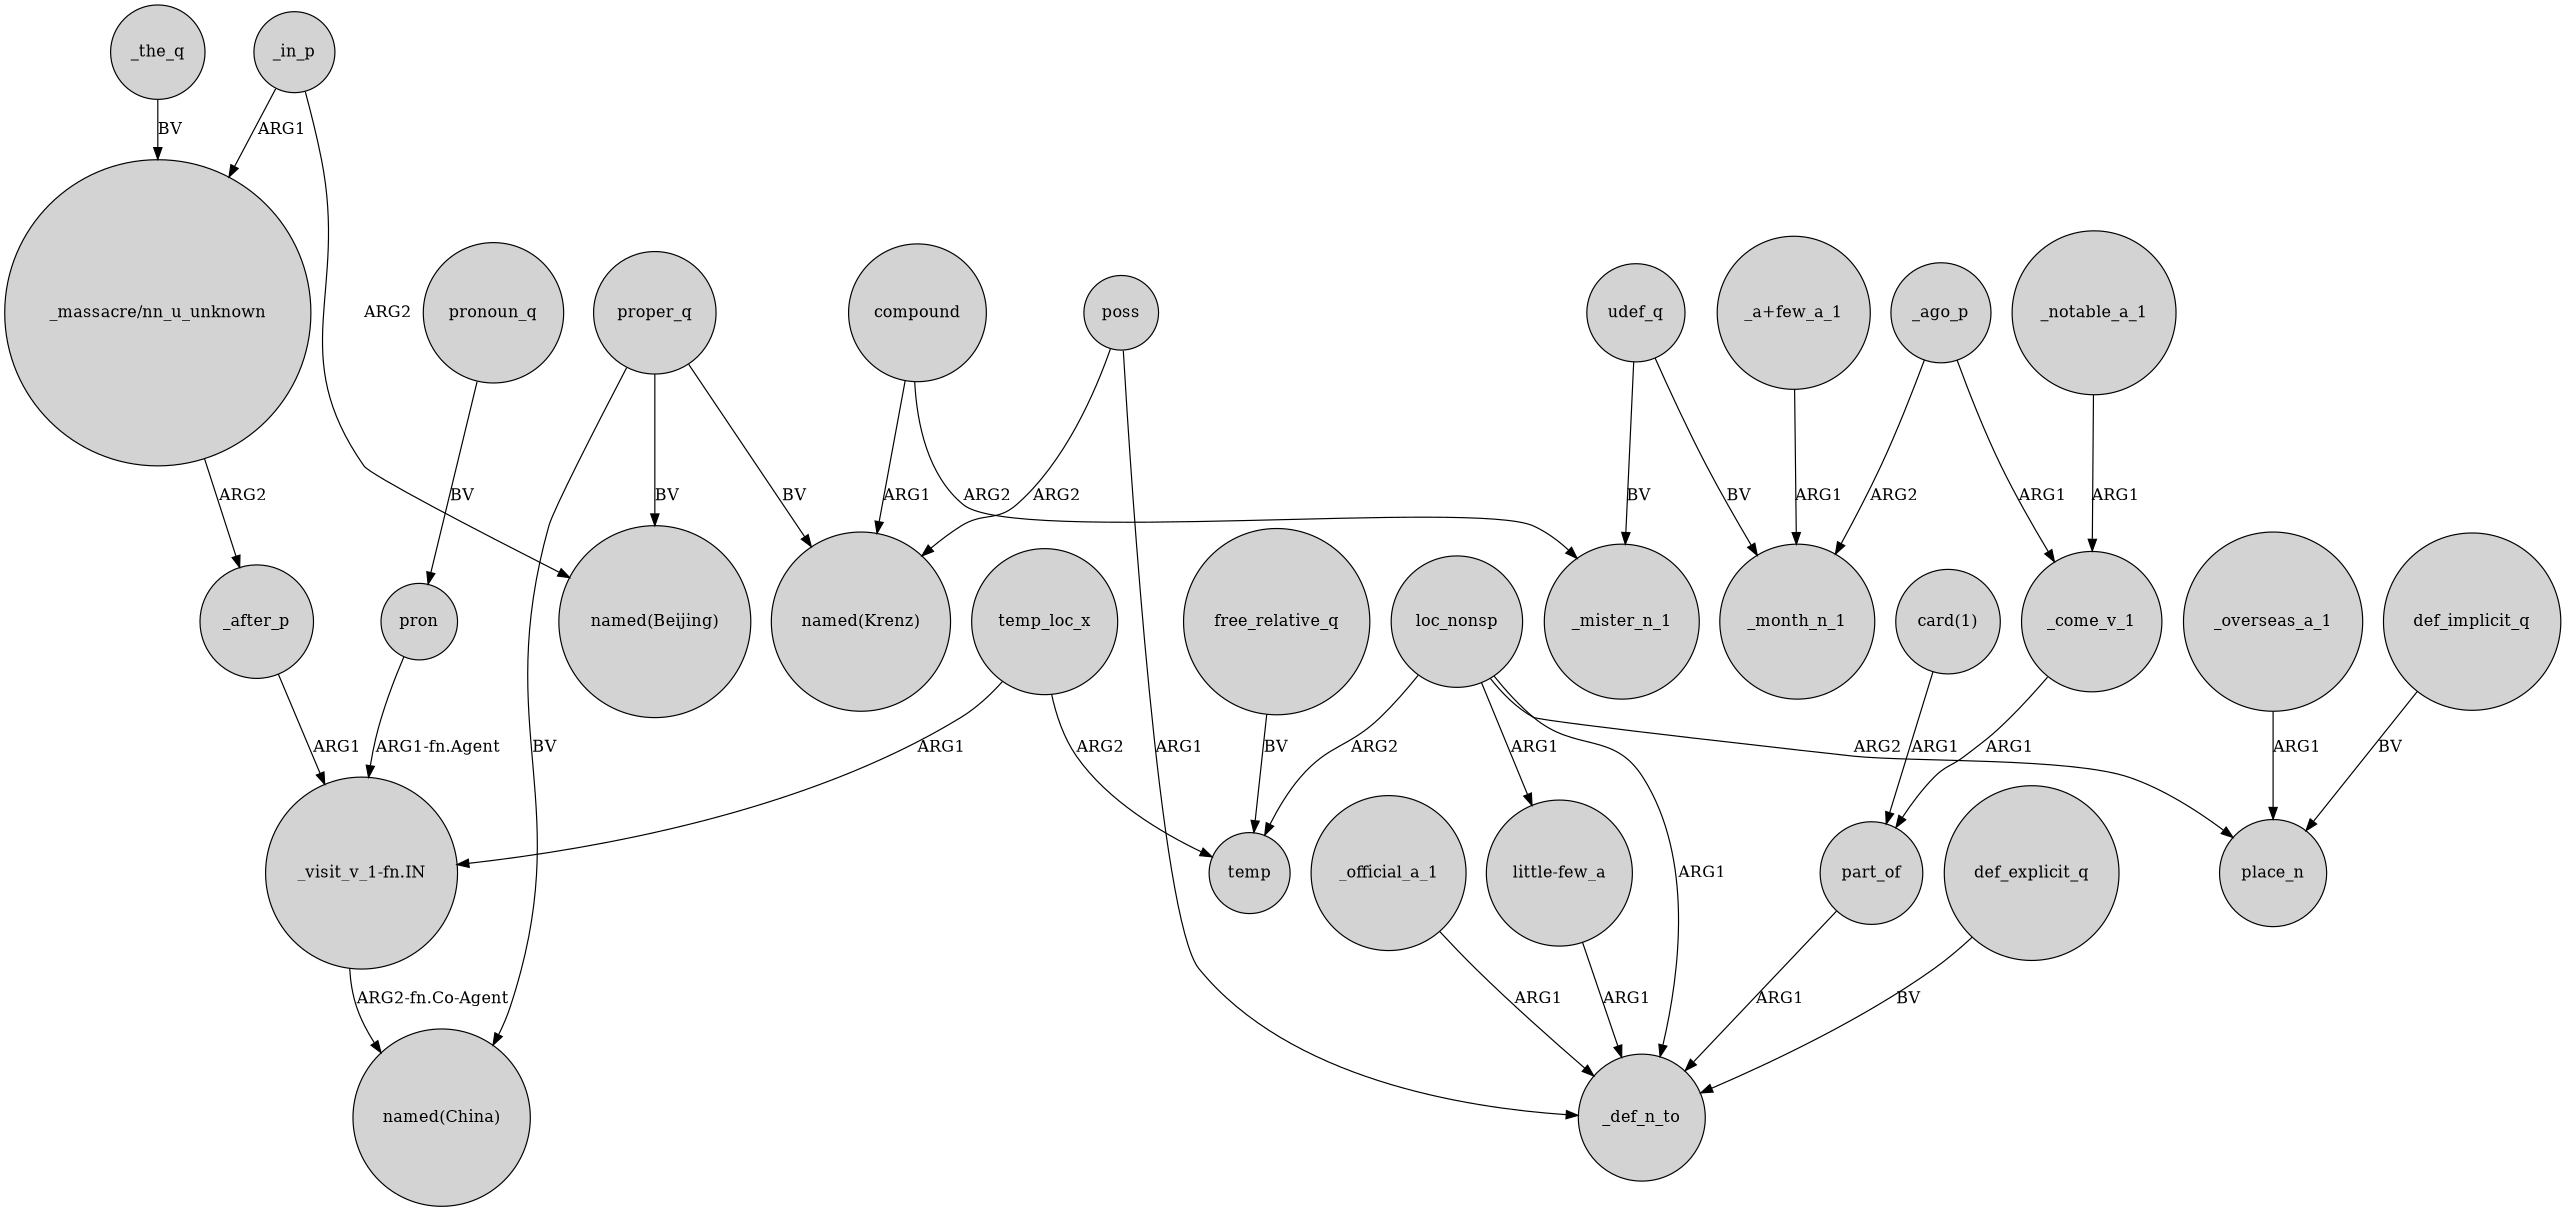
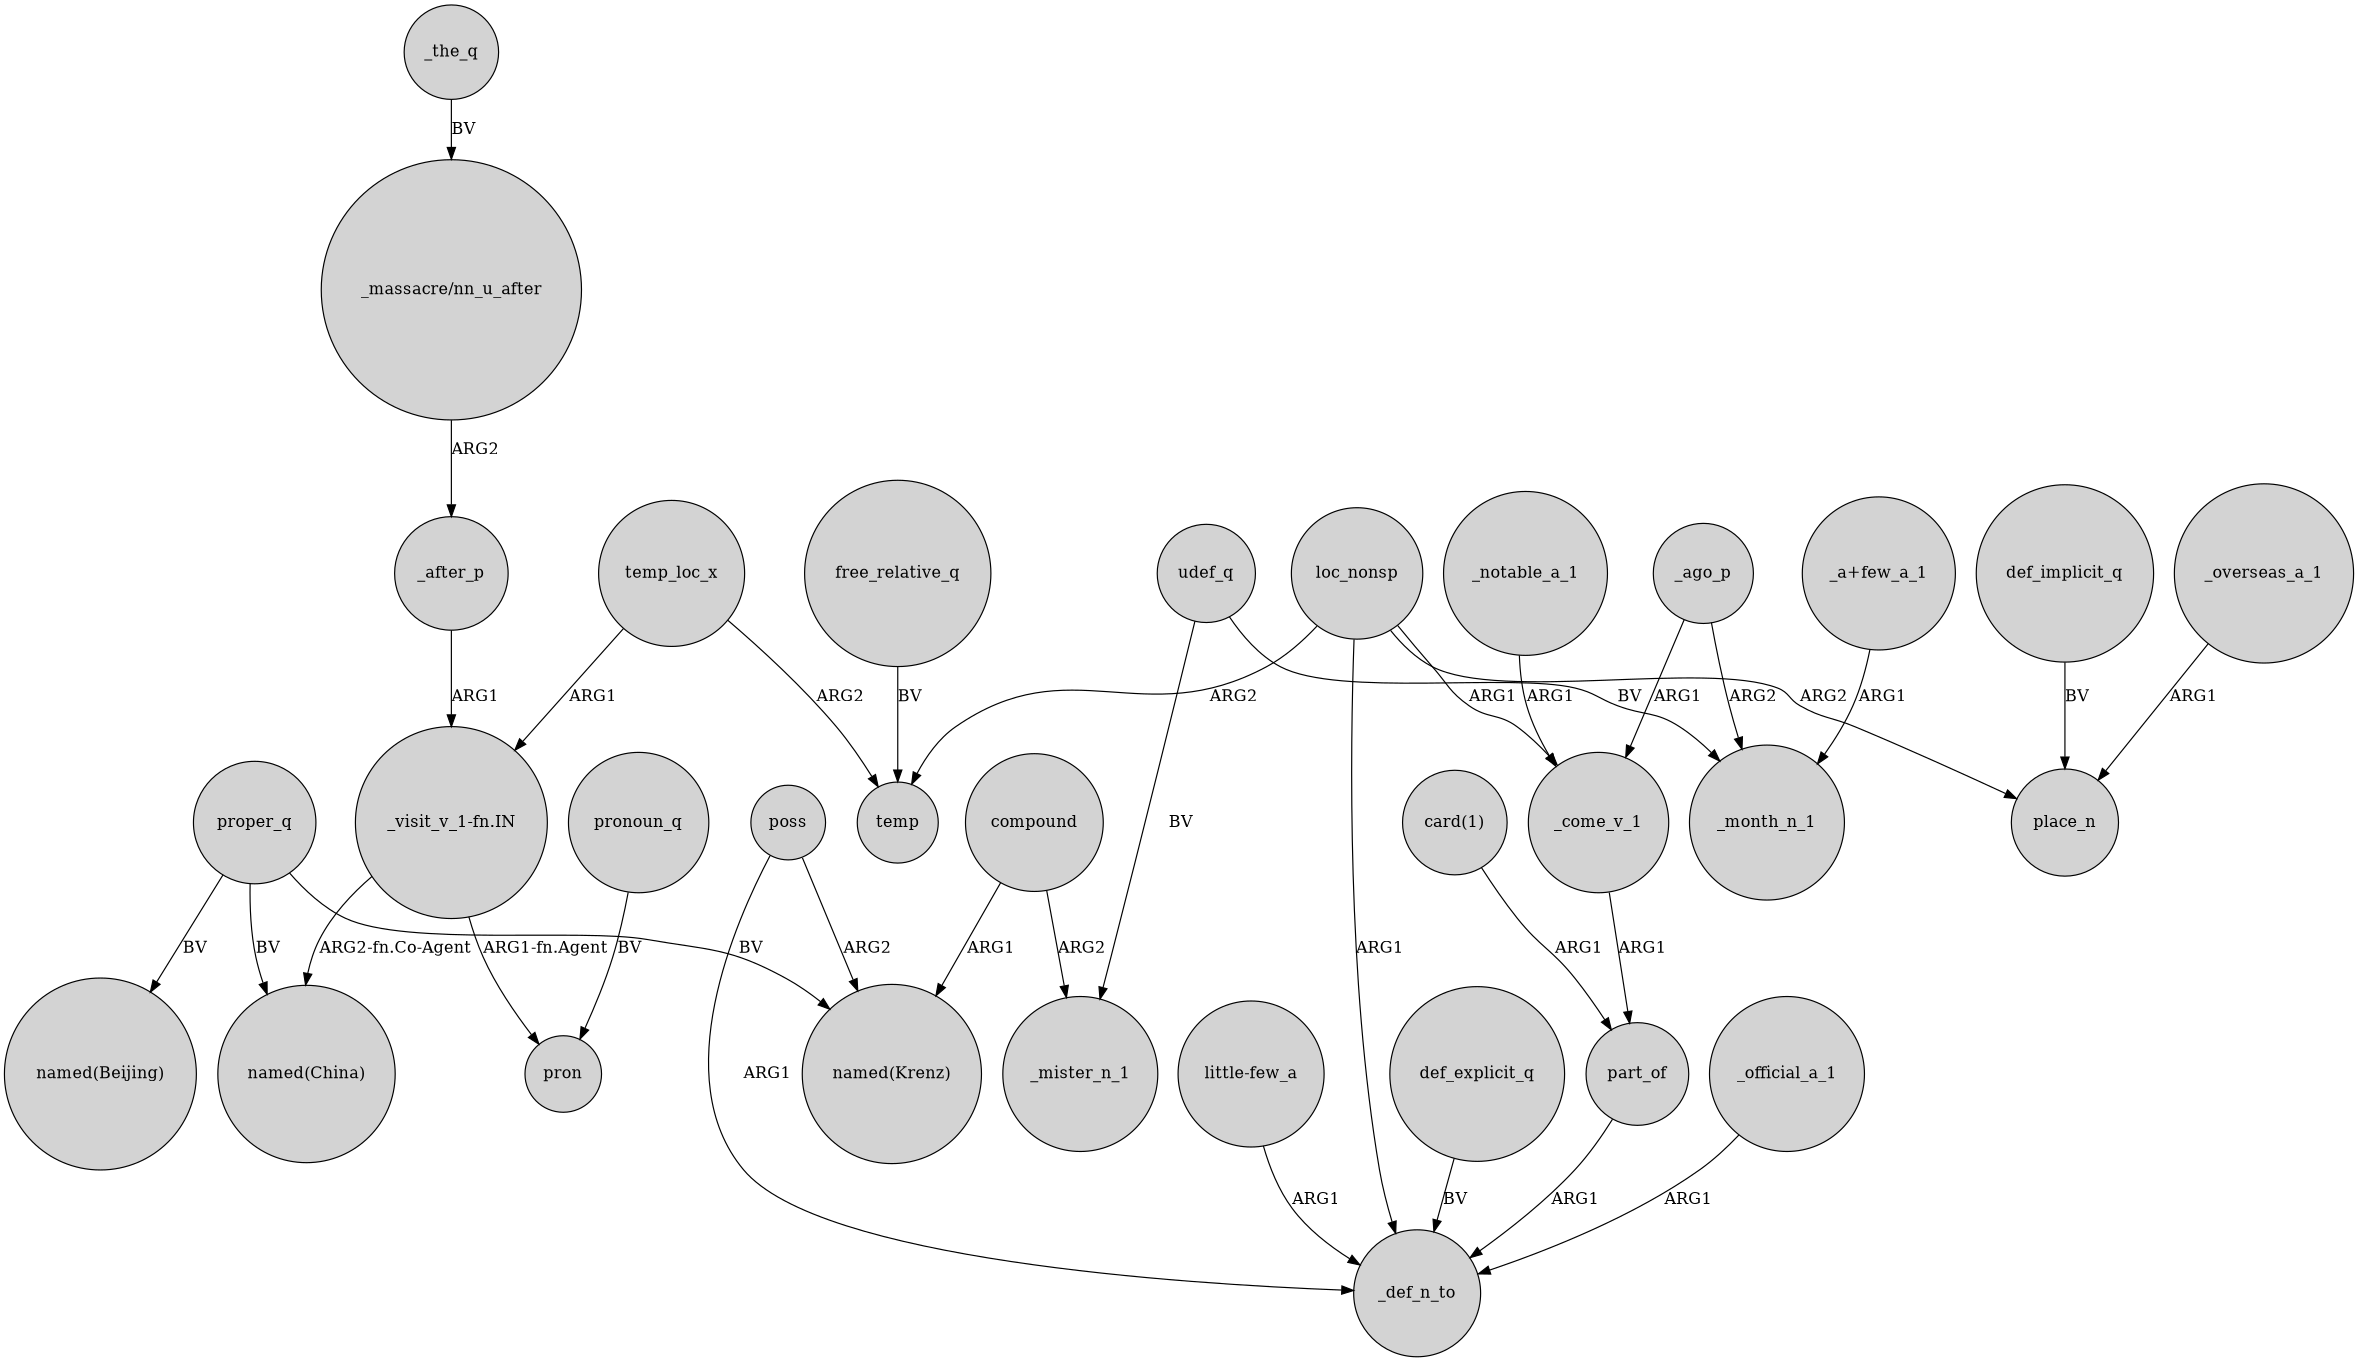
node "_in_p": removed
node "_massacre/nn_u_unknown": label "_massacre/nn_u_unknown" -> "_massacre/nn_u_after"
edge "pron" -> "_visit_v_1-fn.IN": reversed
edge "loc_nonsp" -> "little-few_a": now "loc_nonsp" -> "_come_v_1"
